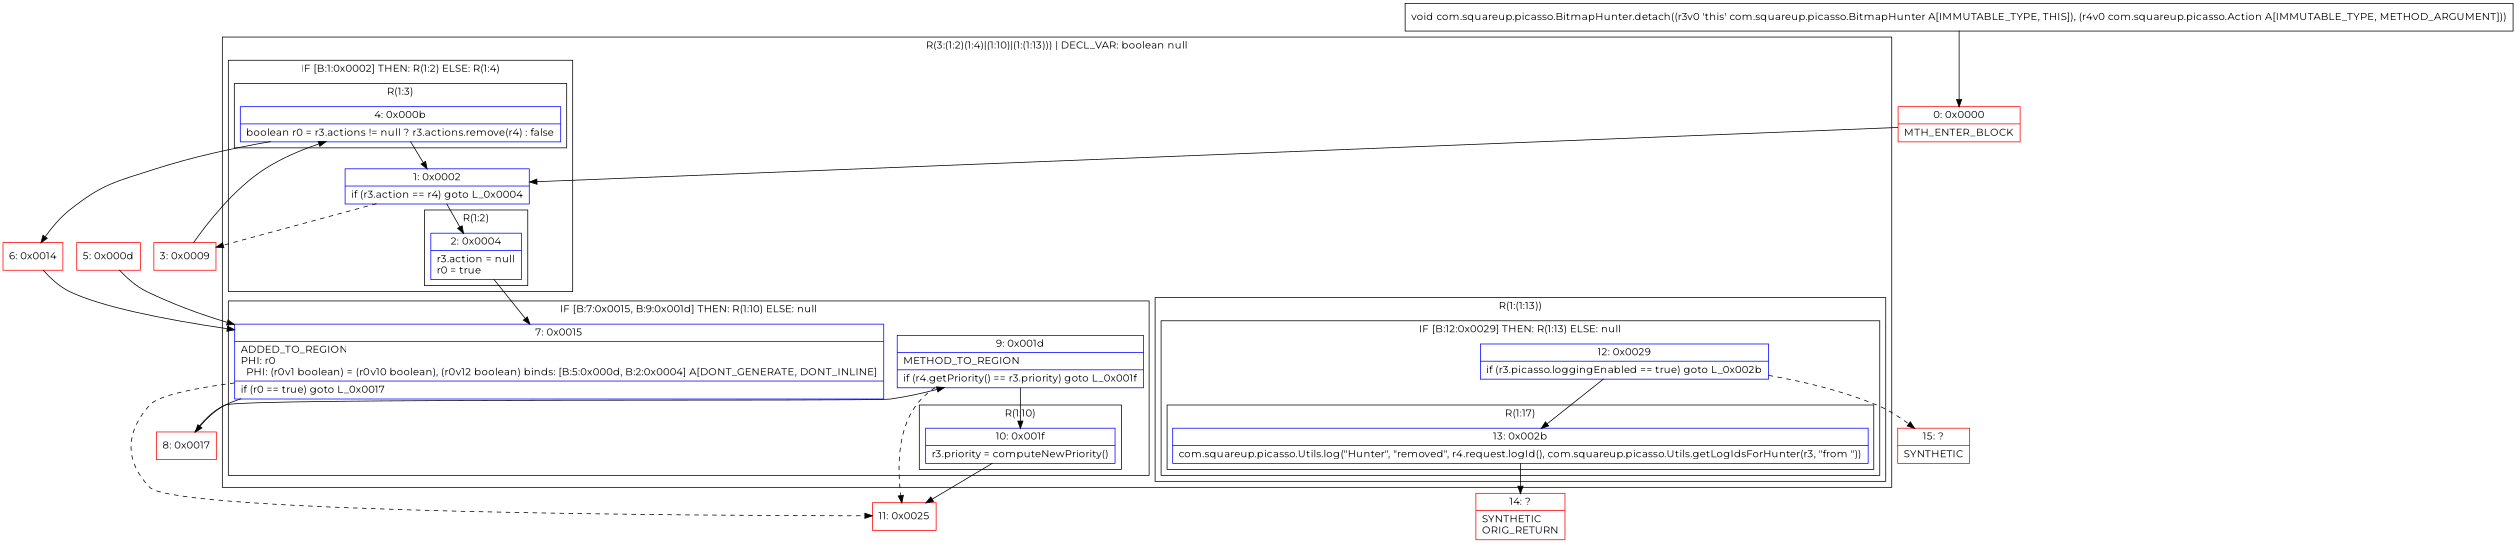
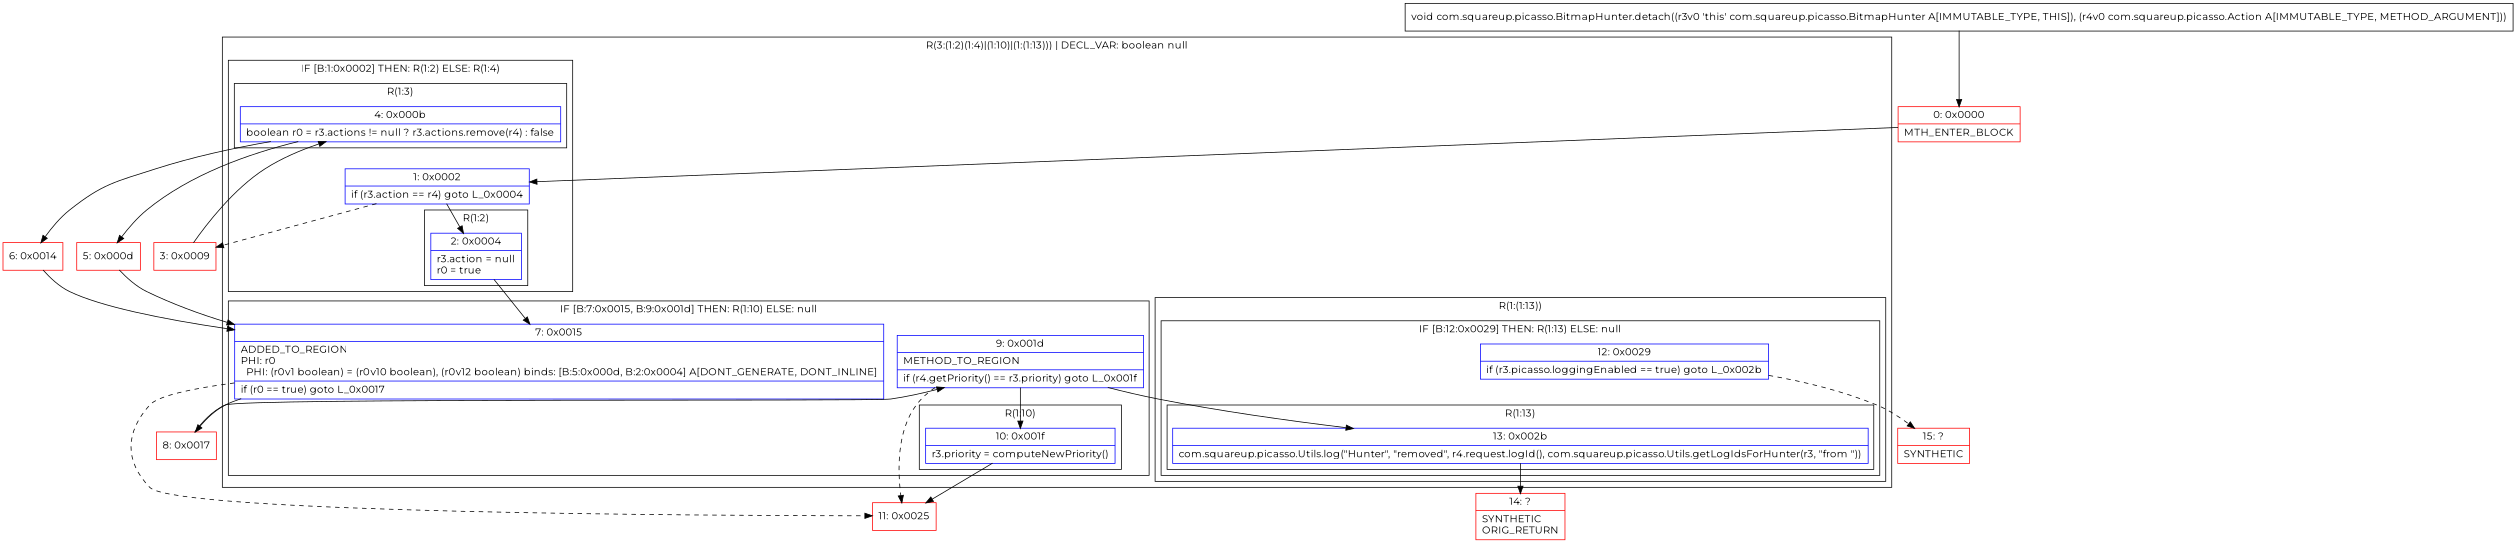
edge "4: 0x000b" -> "1: 0x0002": now "4: 0x000b" -> "5: 0x000d"
edge "12: 0x0029" -> "13: 0x002b": now "9: 0x001d" -> "13: 0x002b"
cluster "R(1:17)": label "R(1:17)" -> "R(1:13)"
